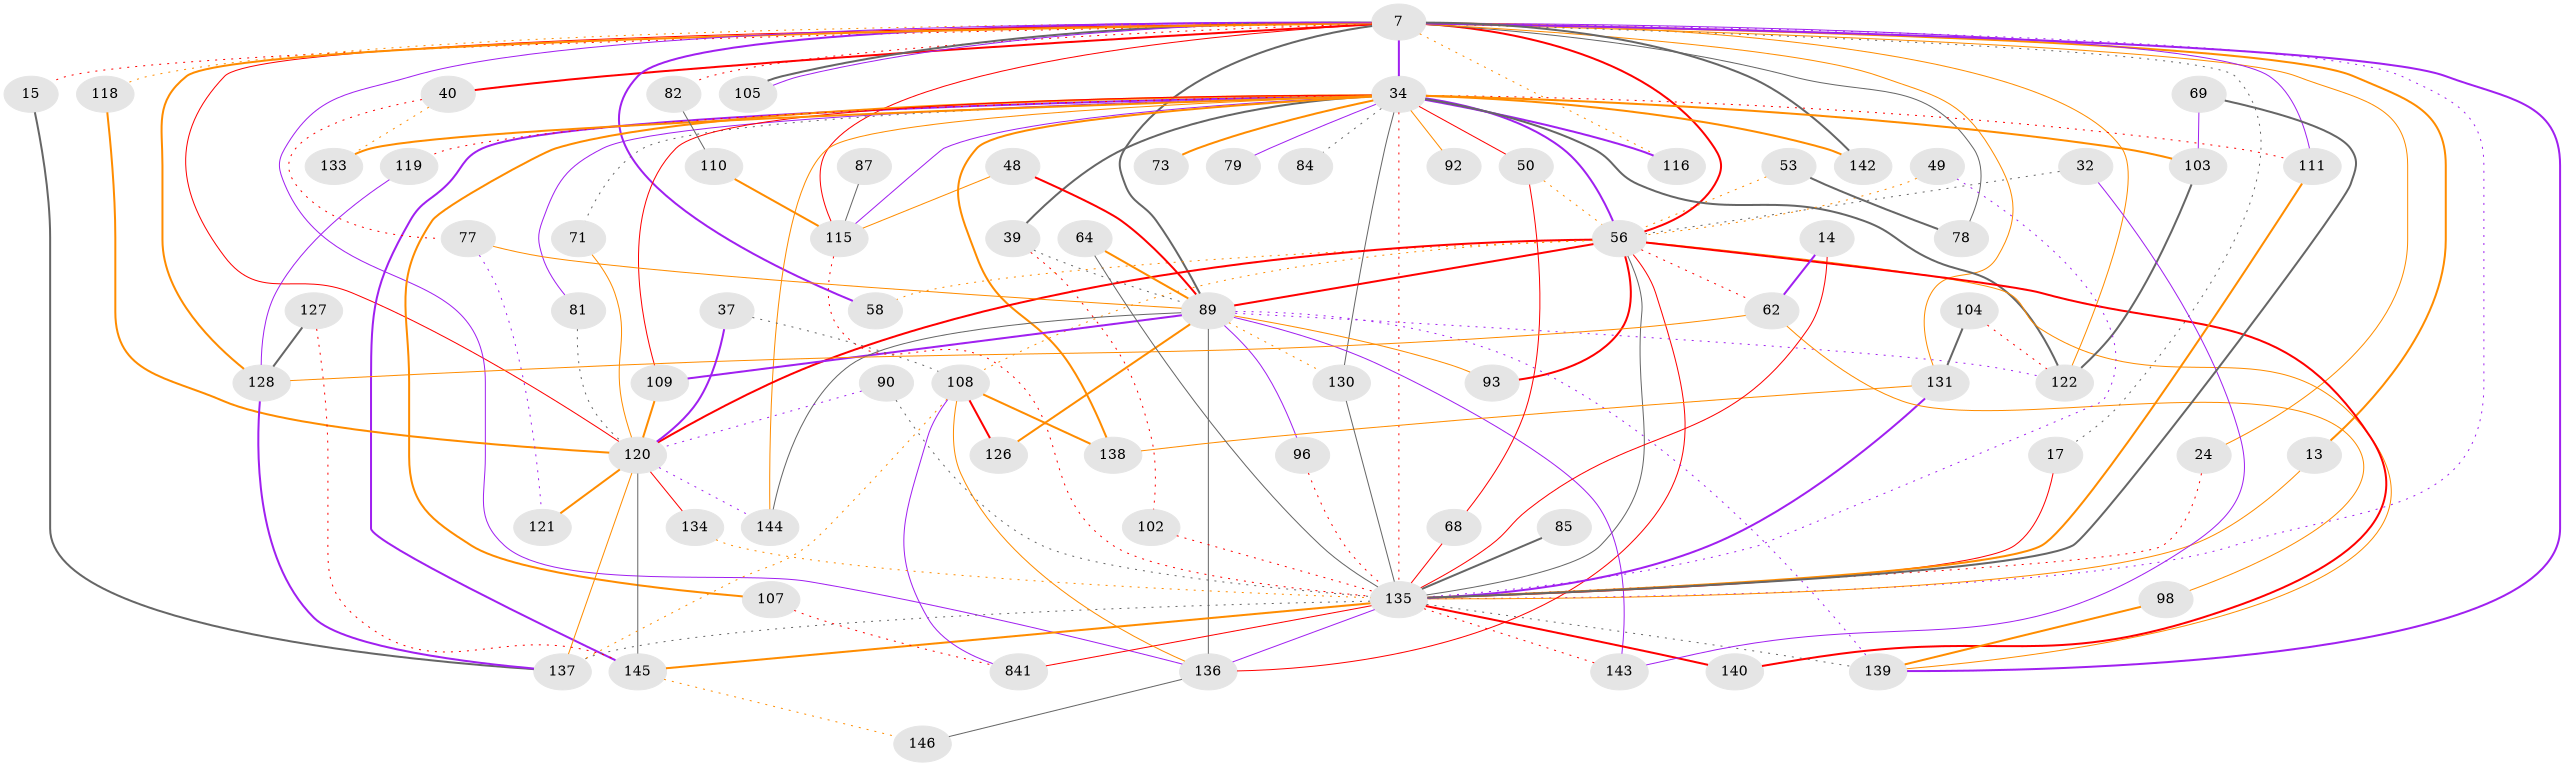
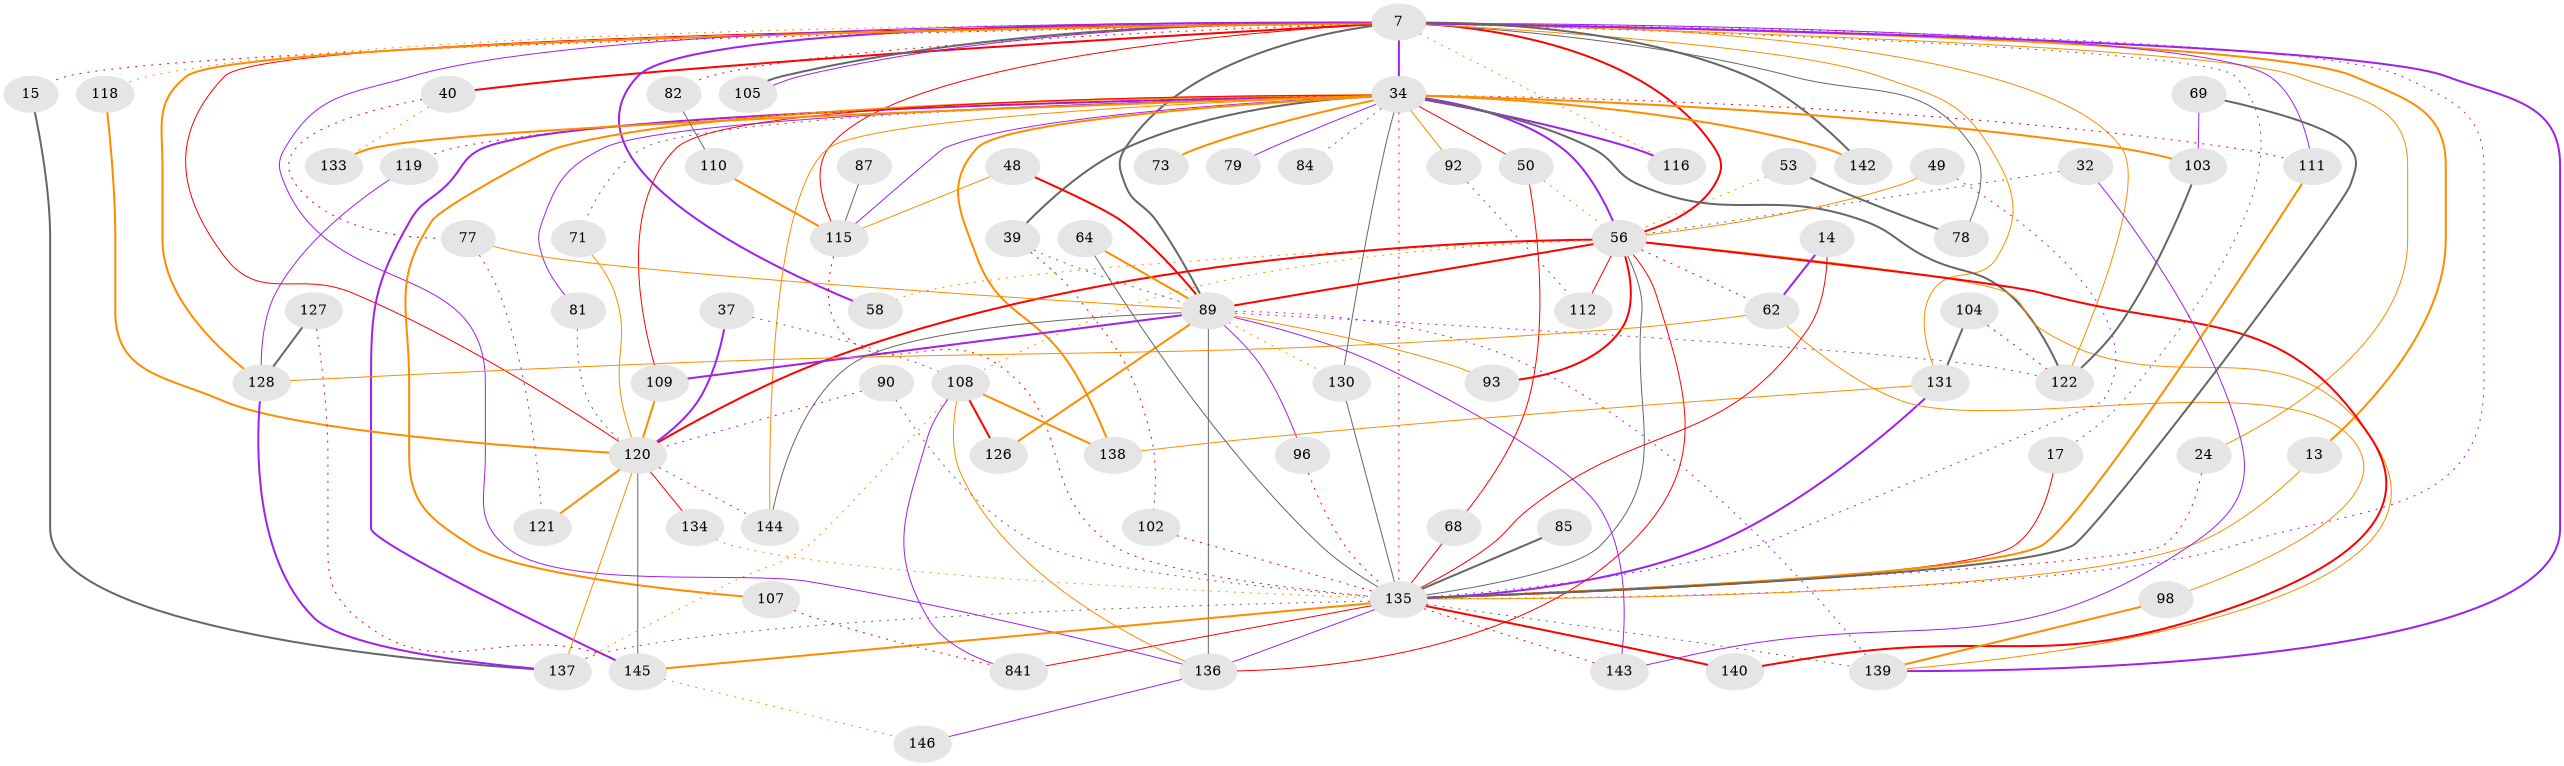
edge "49" -- "56": style dotted -> solid
node "112": added
edge "136" -- "146": color gray40 -> purple
